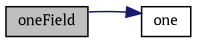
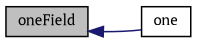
edge "oneField" -> "one": reversed
